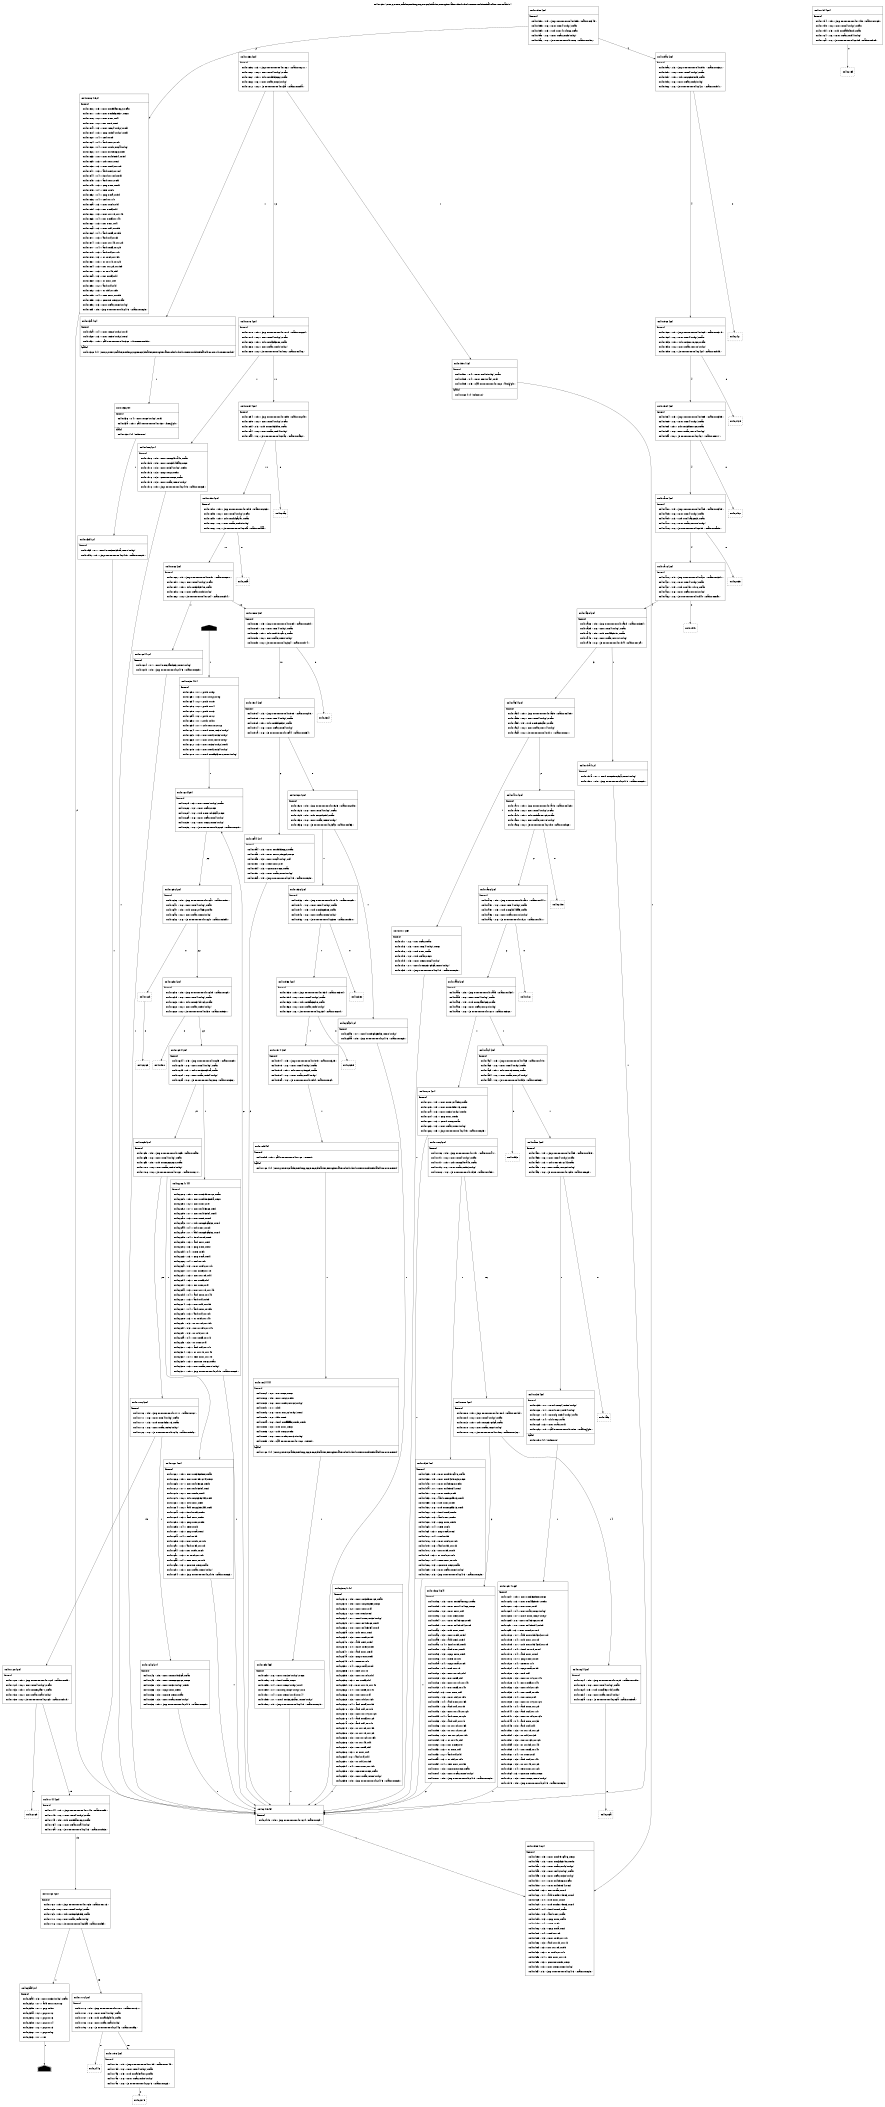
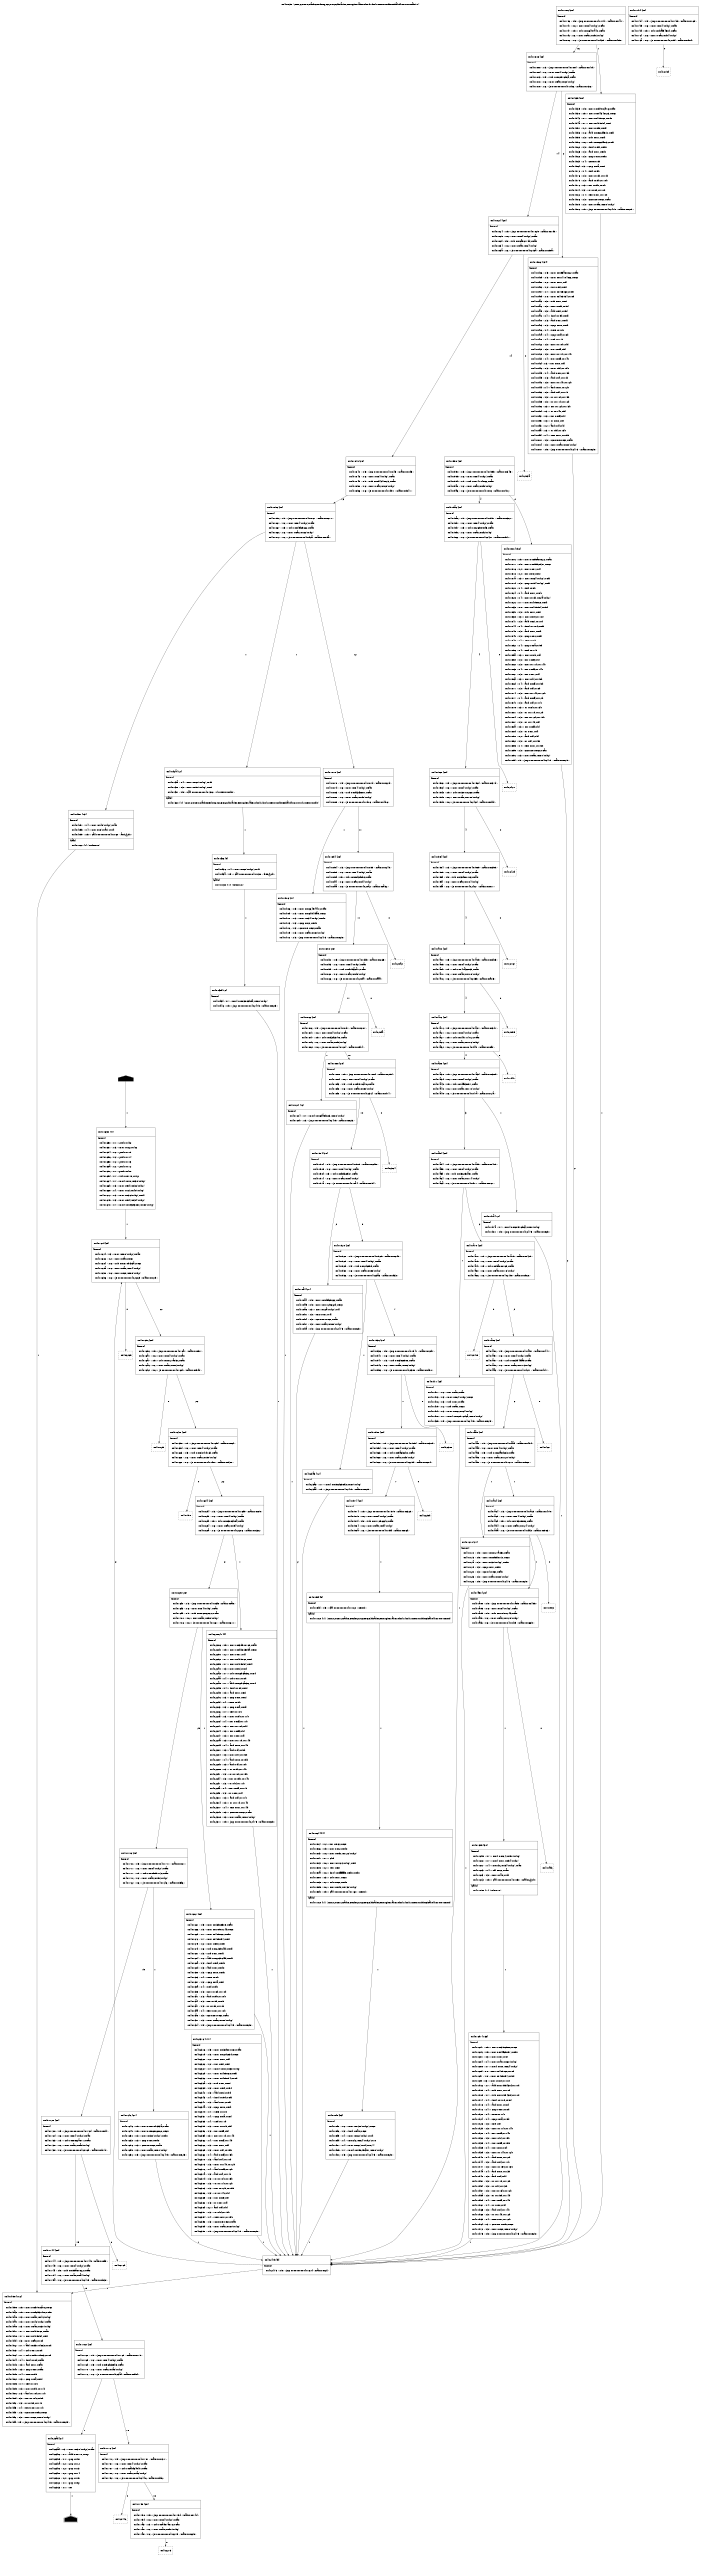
node "0x401840 [28]": added
edge "0x401c2b" -> "0x402269": now "0x40167f [29]" -> "0x402269"
